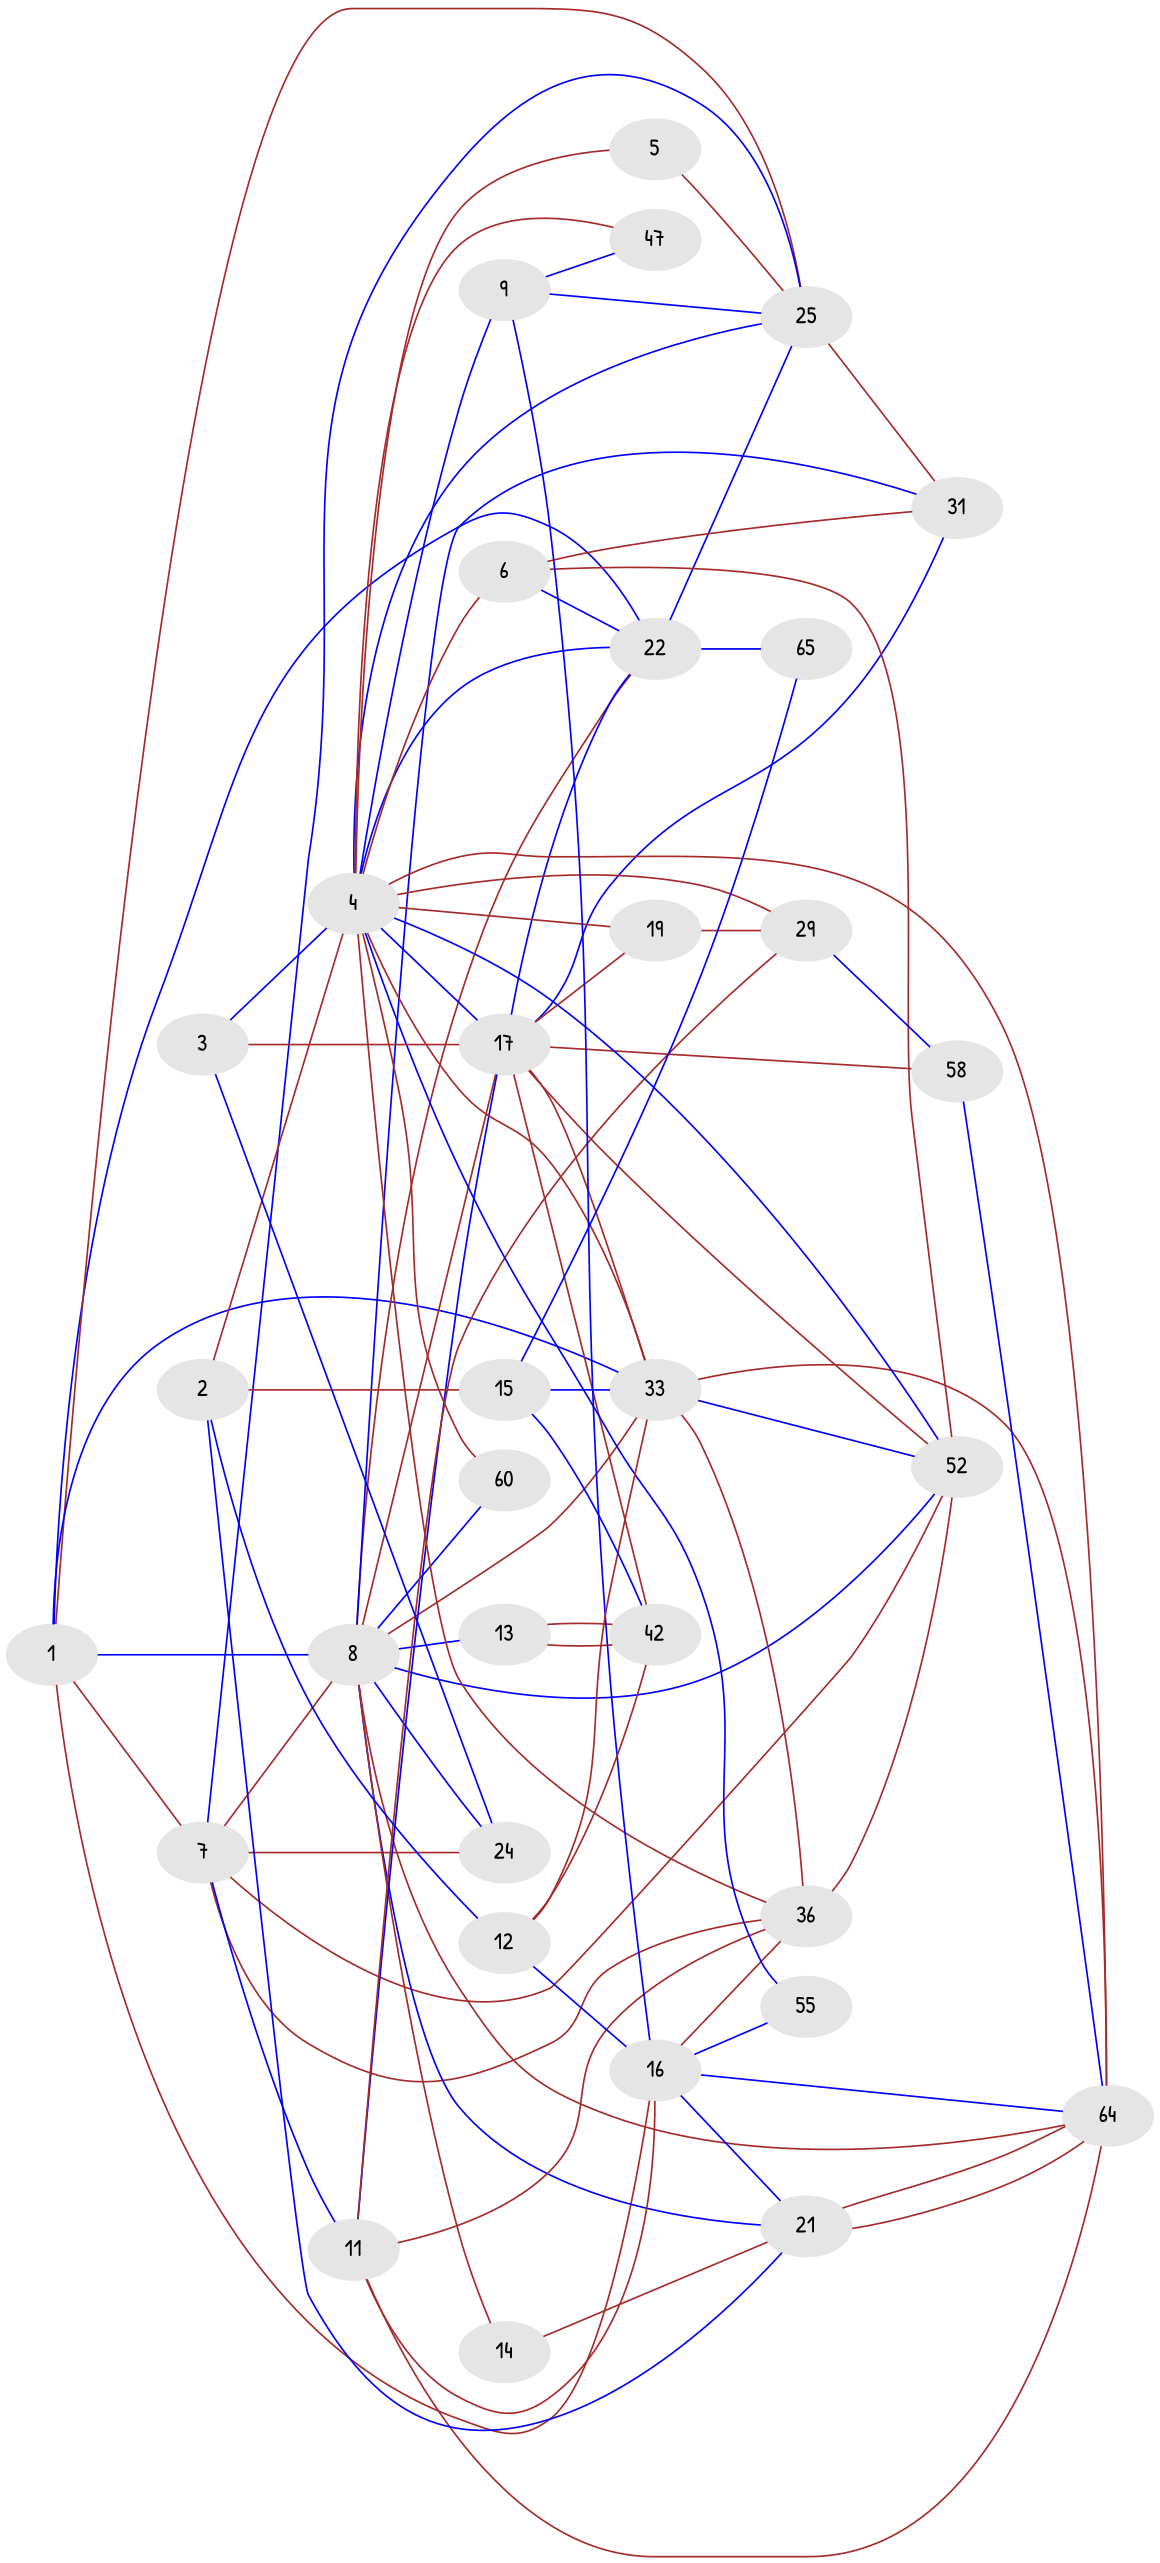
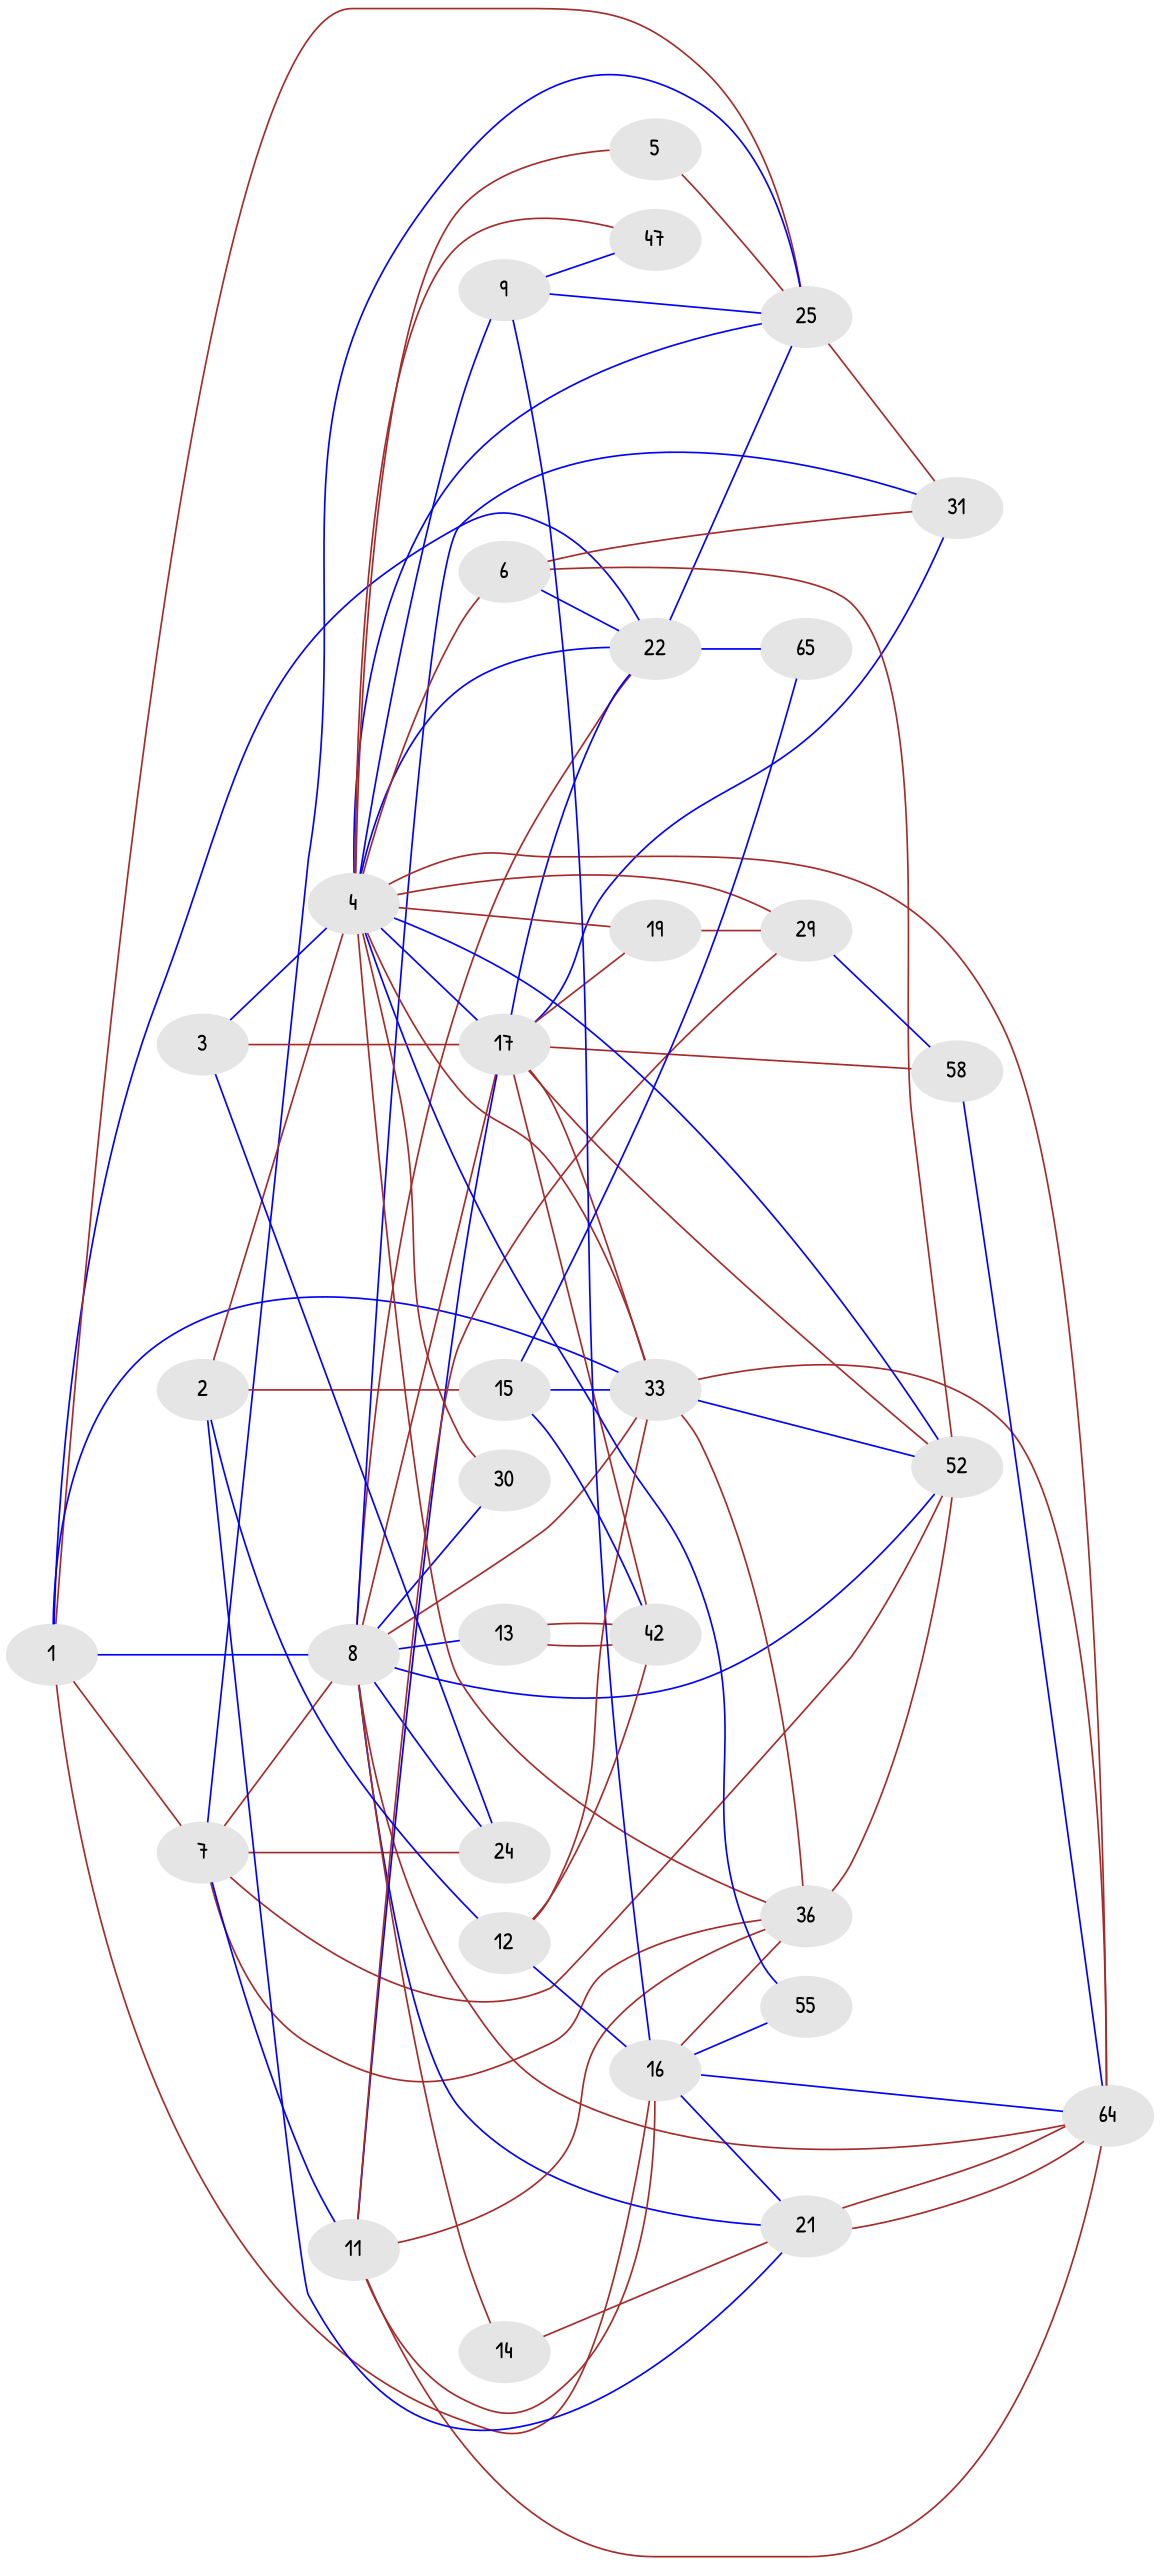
node "60": label "60" -> "30"
